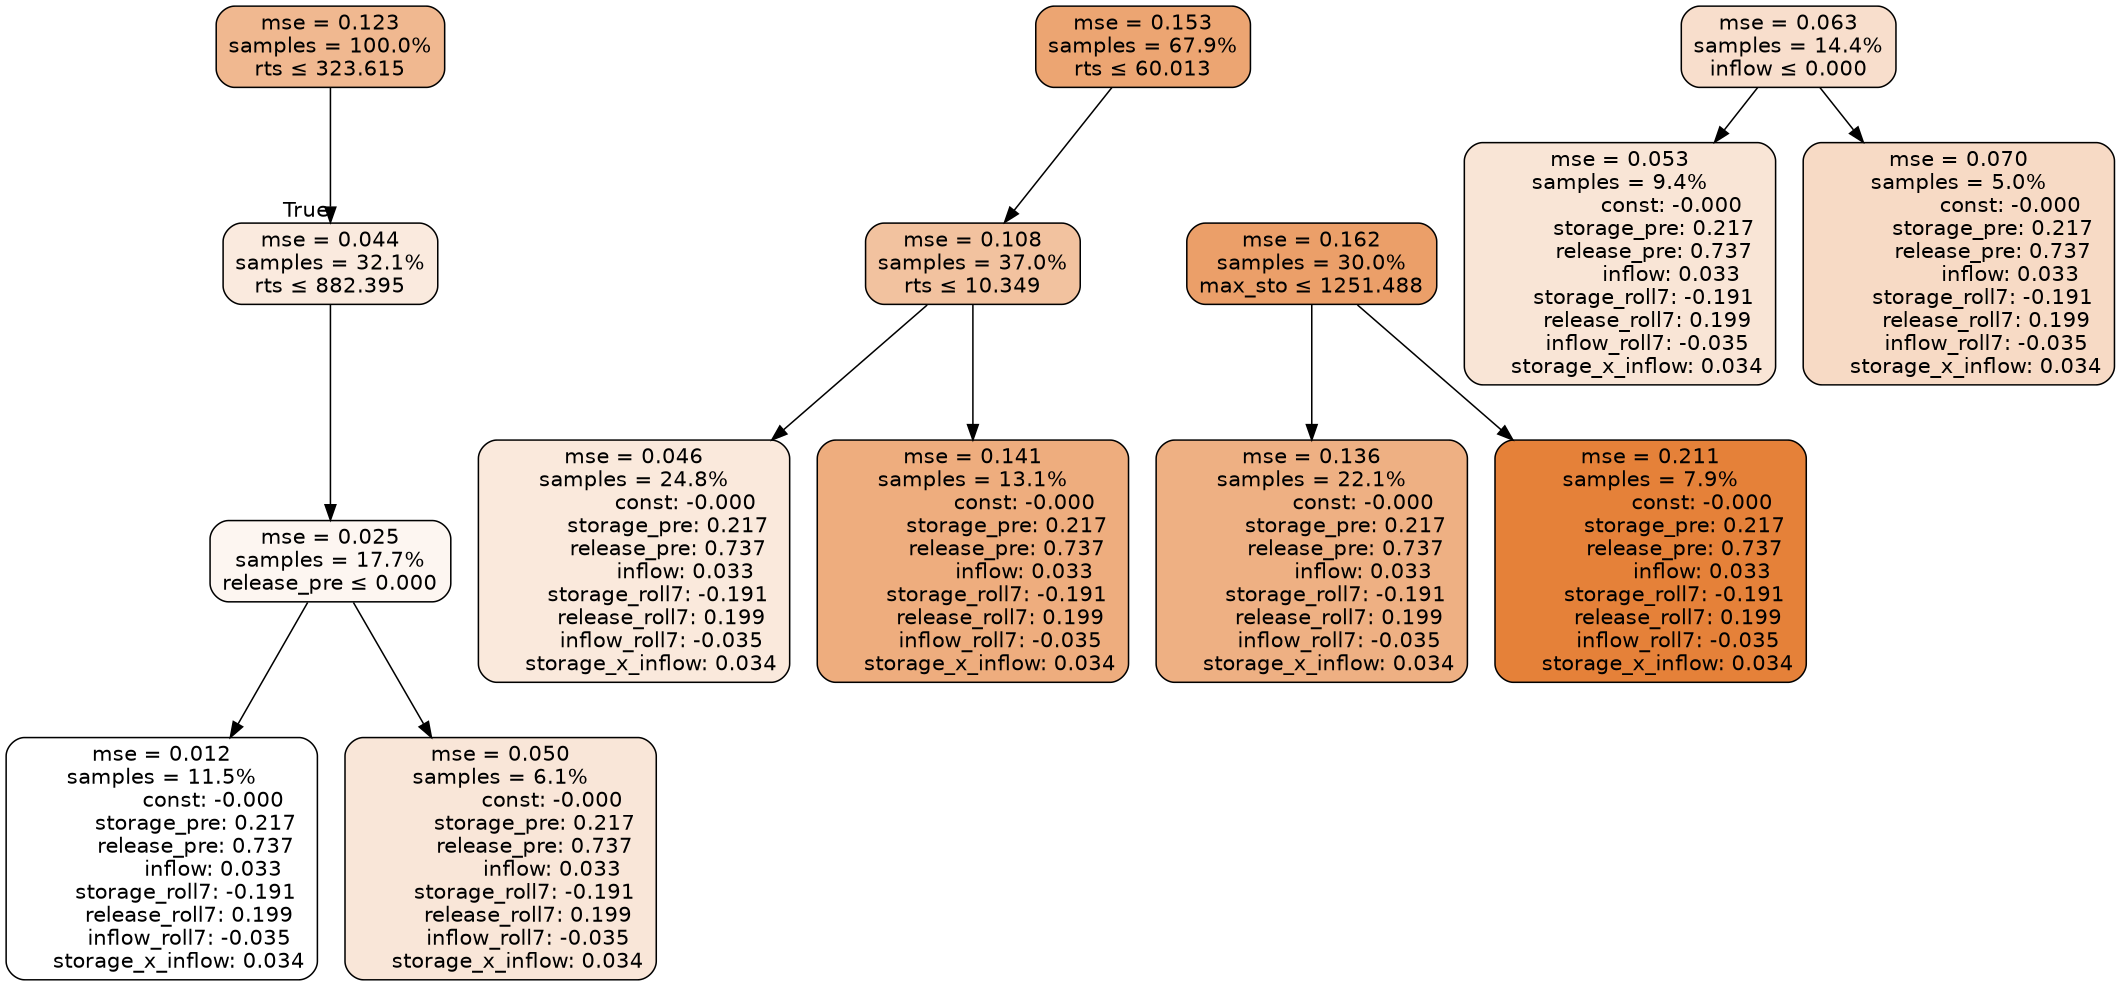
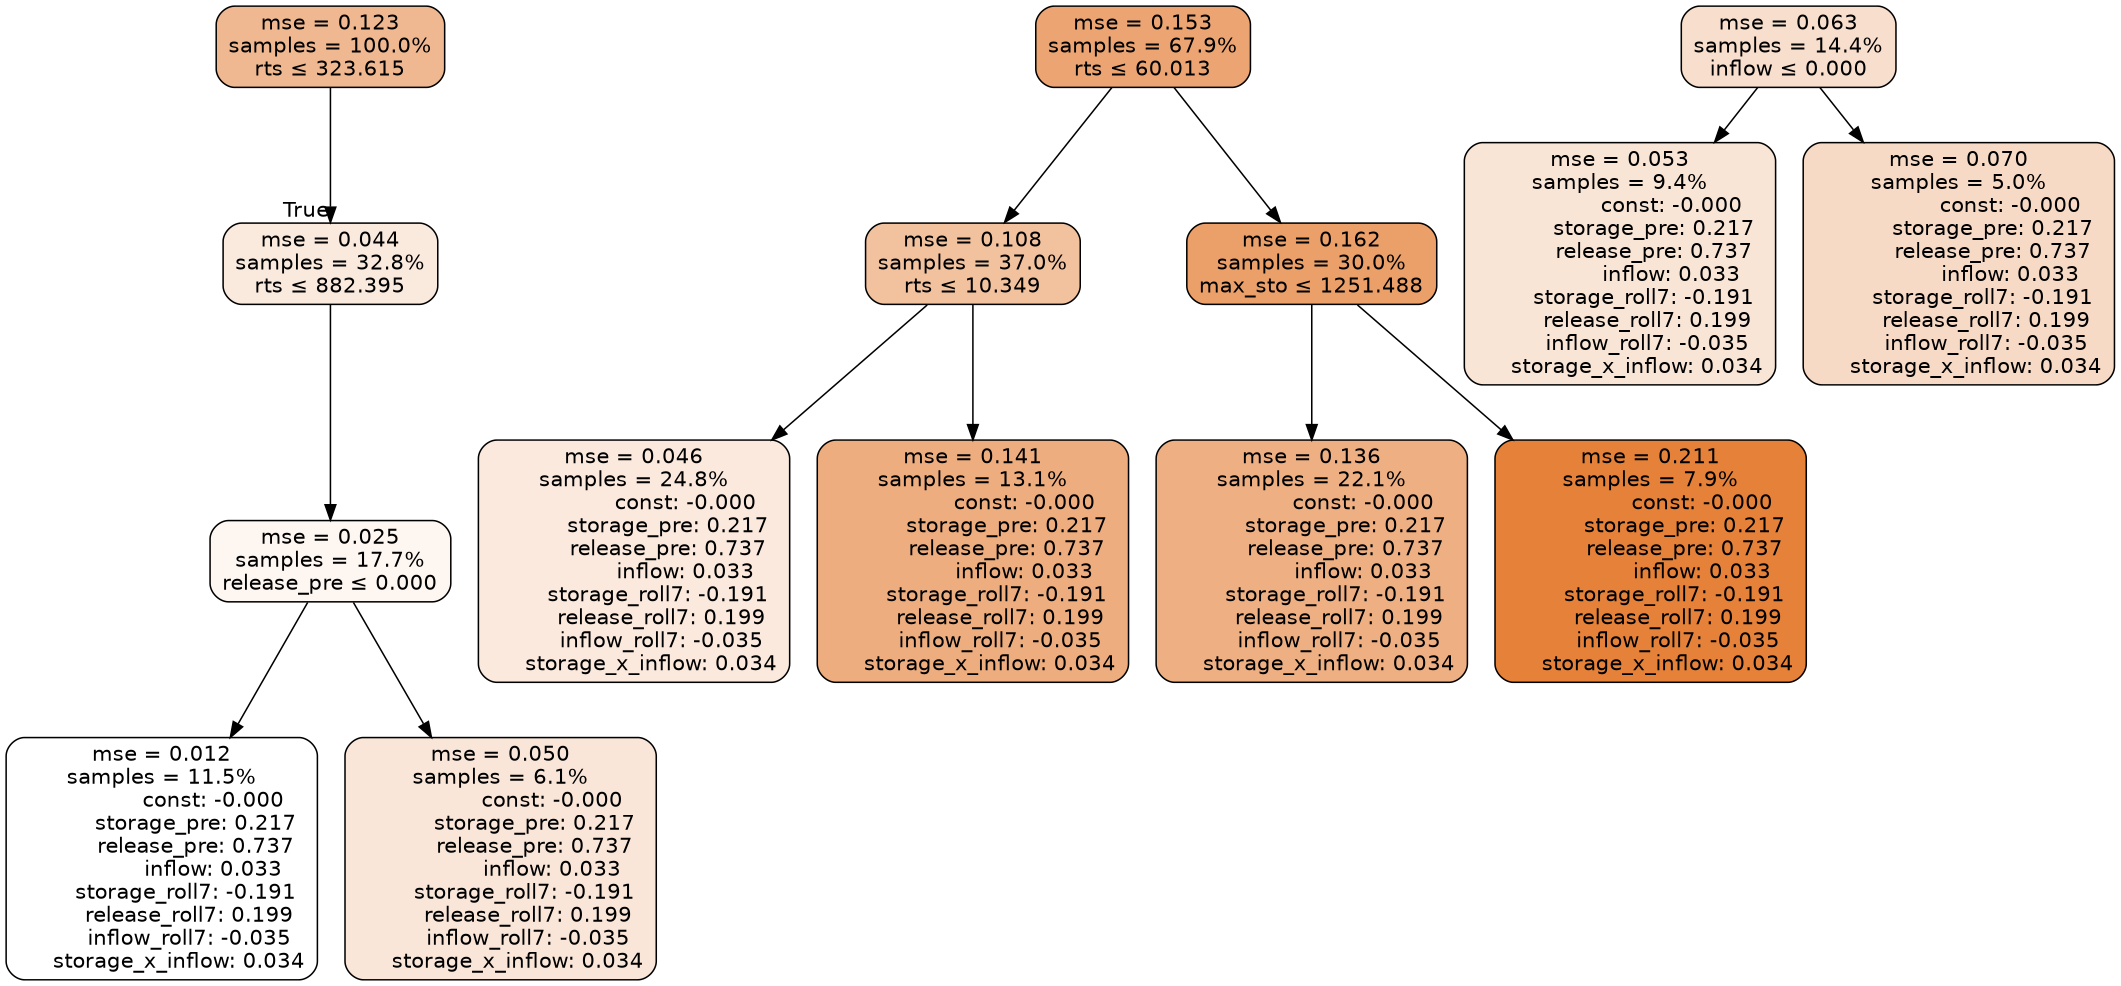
edge "mse = 0.153 samples = 67.9% rts ≤ 60.013" -> "mse = 0.162 samples = 30.0% max_sto ≤ 1251.488": added
node "mse = 0.044 samples = 32.1% rts ≤ 882.395": label "mse = 0.044 samples = 32.1% rts ≤ 882.395" -> "mse = 0.044 samples = 32.8% rts ≤ 882.395"
